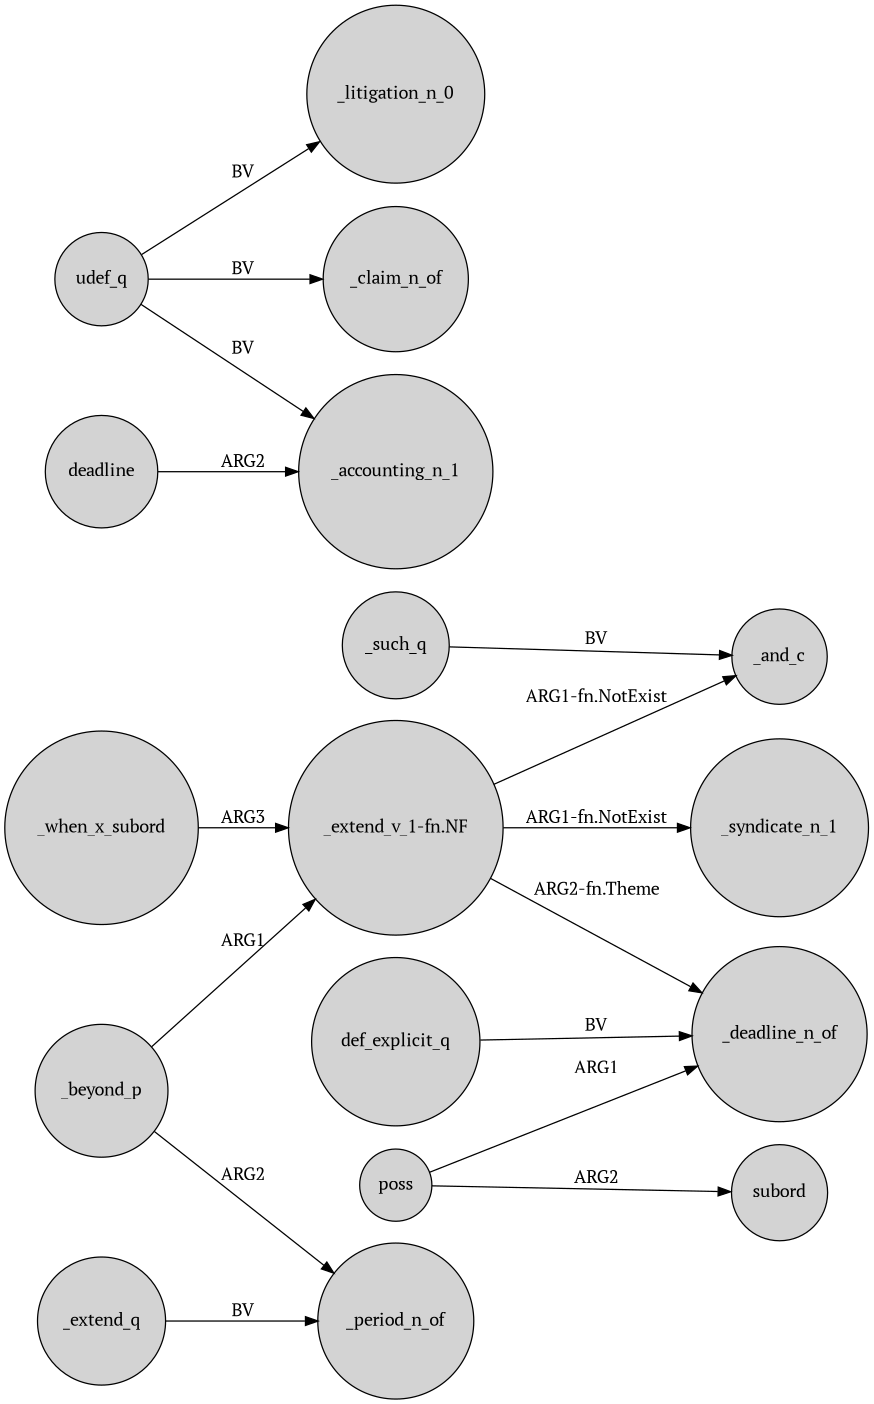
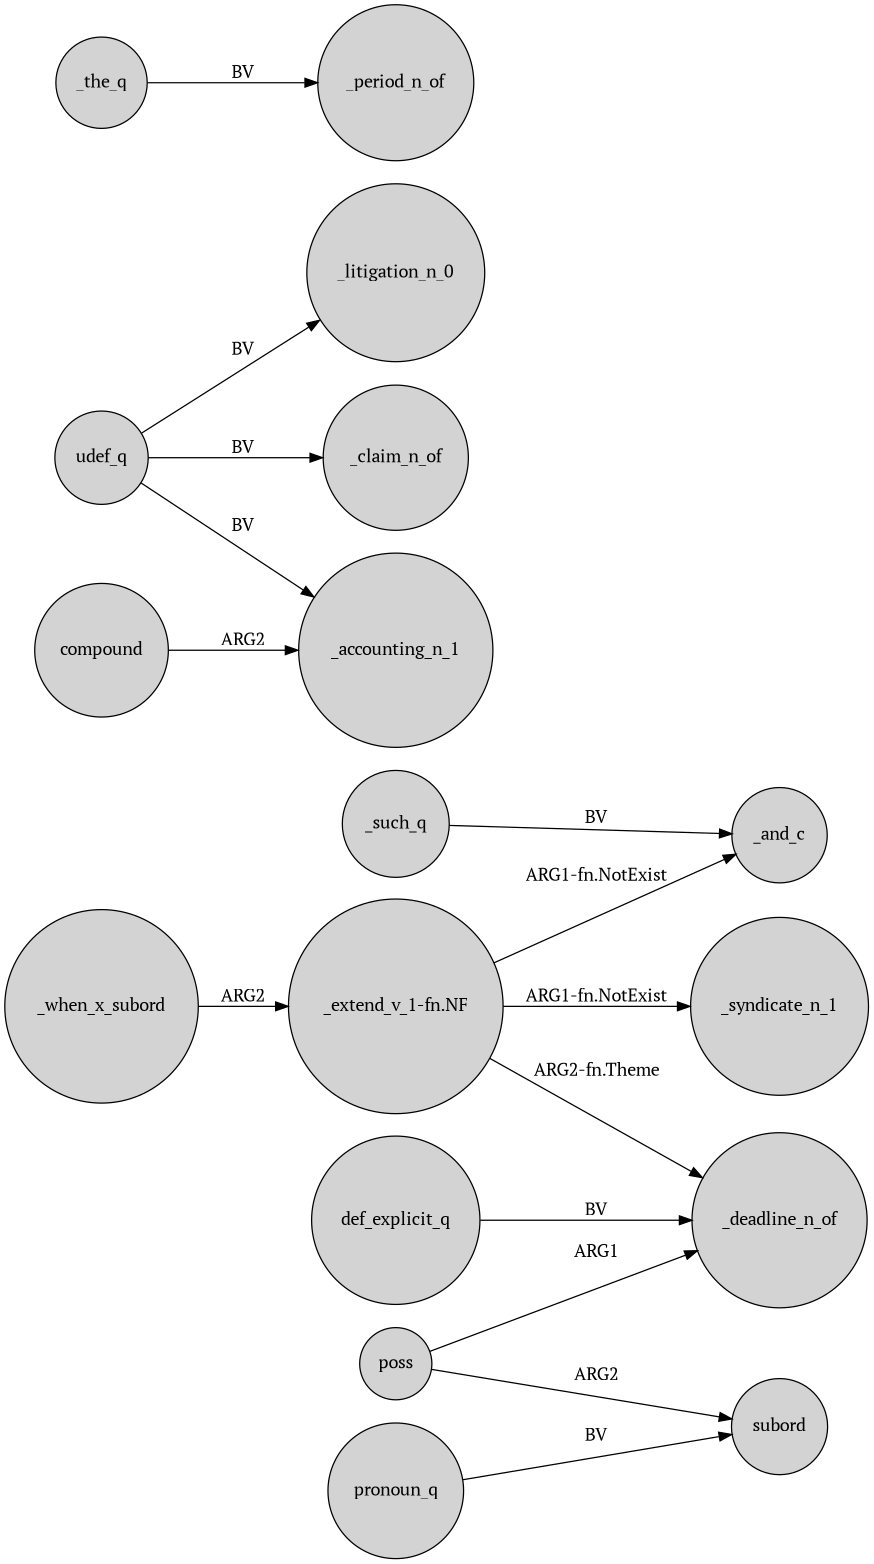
node "deadline": label "deadline" -> "compound"
edge "_when_x_subord" -> "_extend_v_1-fn.NF": label "ARG3" -> "ARG2"
node "_beyond_p": removed
node "_extend_q": label "_extend_q" -> "_the_q"
node "pronoun_q": added
